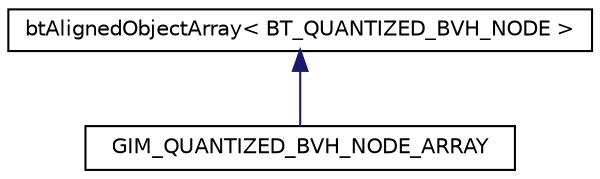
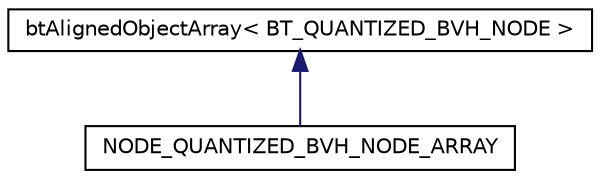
node "GIM_QUANTIZED_BVH_NODE_ARRAY": label "GIM_QUANTIZED_BVH_NODE_ARRAY" -> "NODE_QUANTIZED_BVH_NODE_ARRAY"
